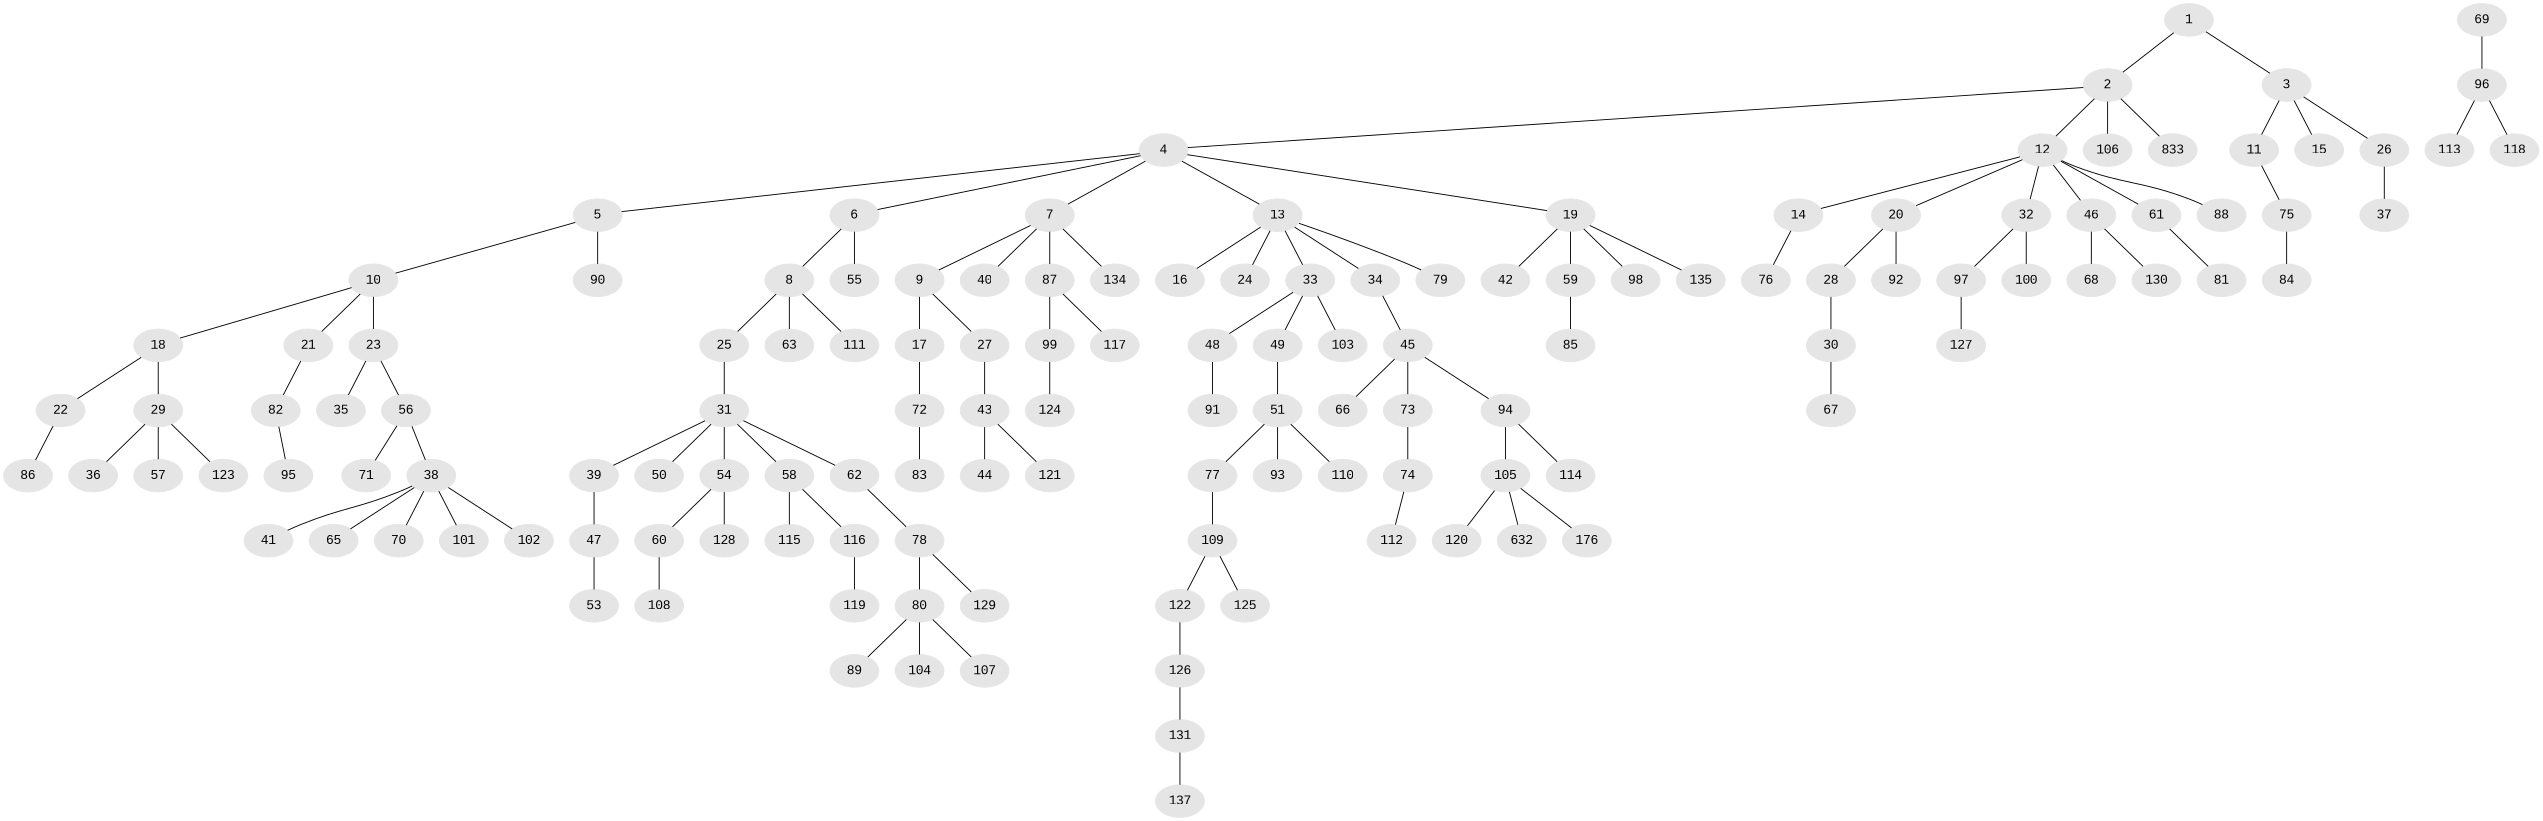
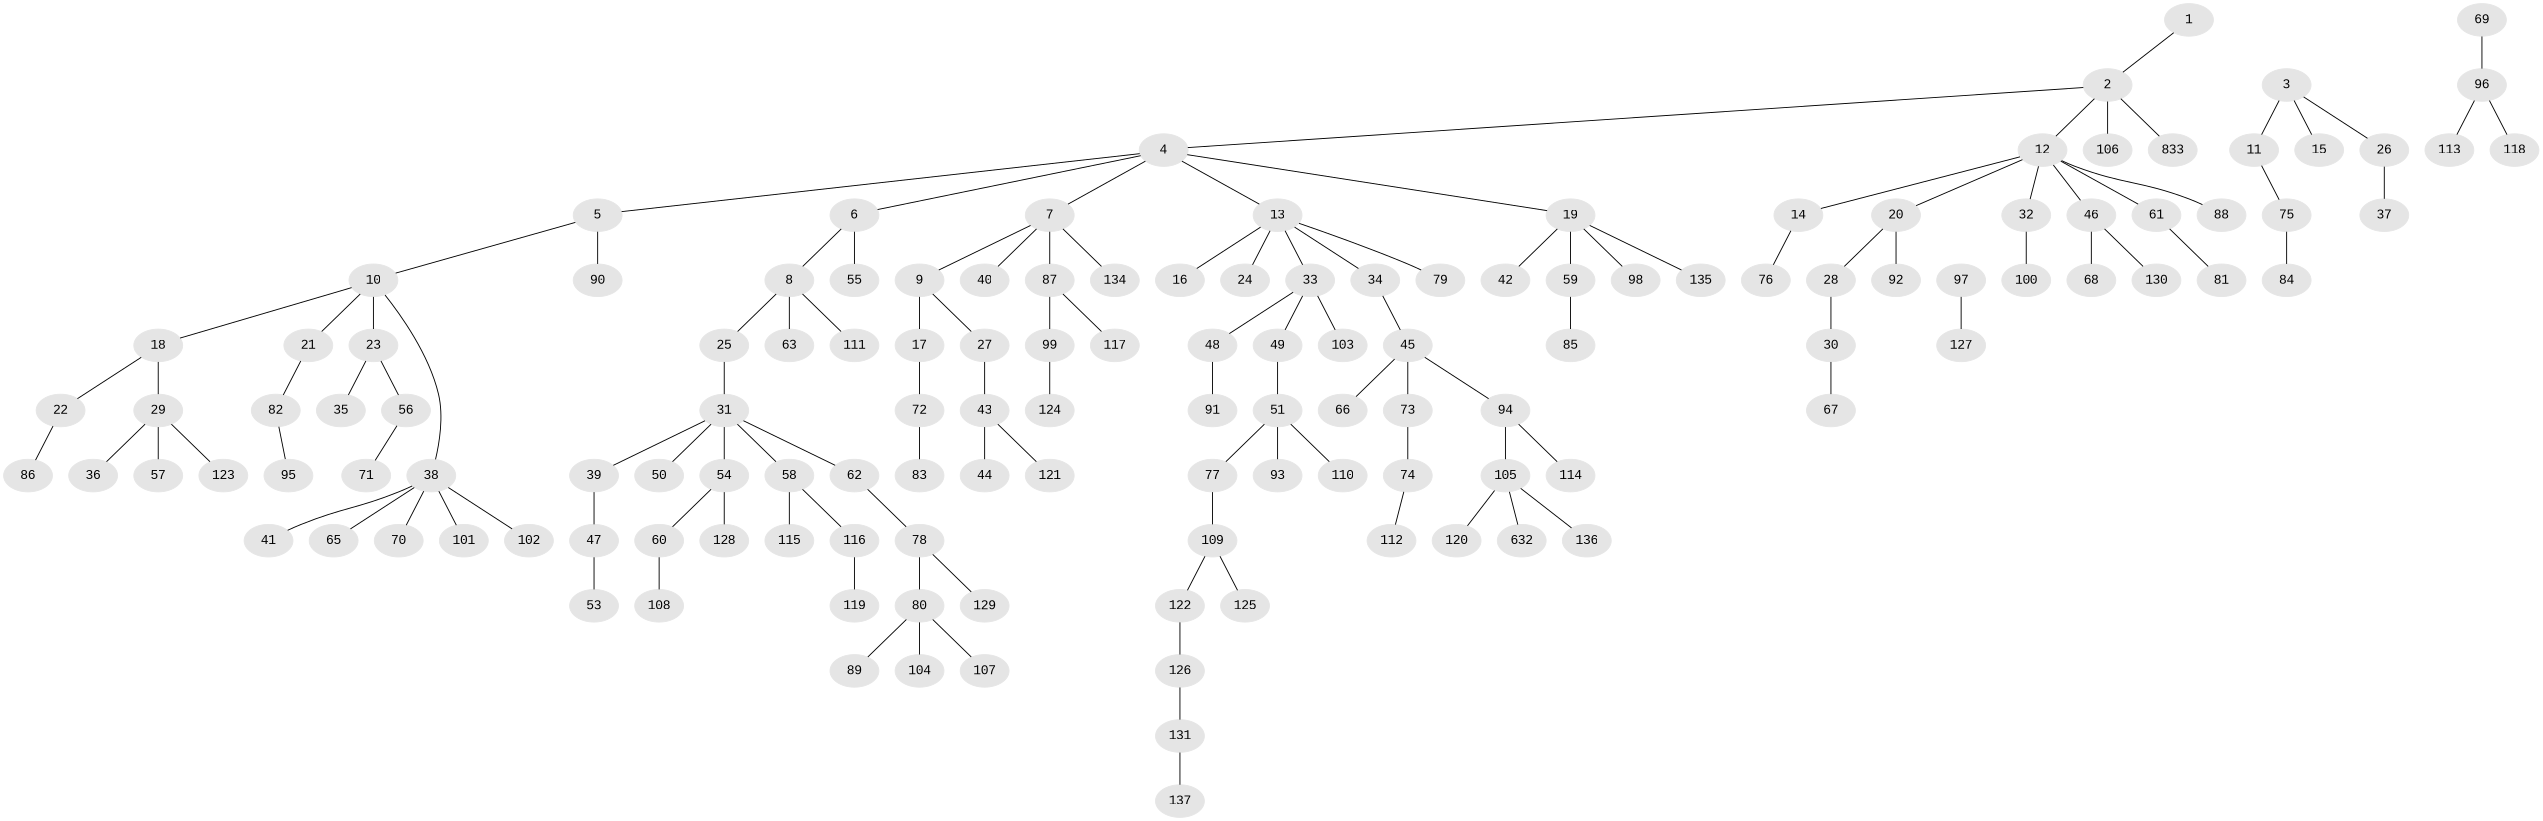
edge "1" -- "3": removed
edge "32" -- "97": removed
edge "56" -- "38": now "10" -- "38"
node "176": label "176" -> "136"
